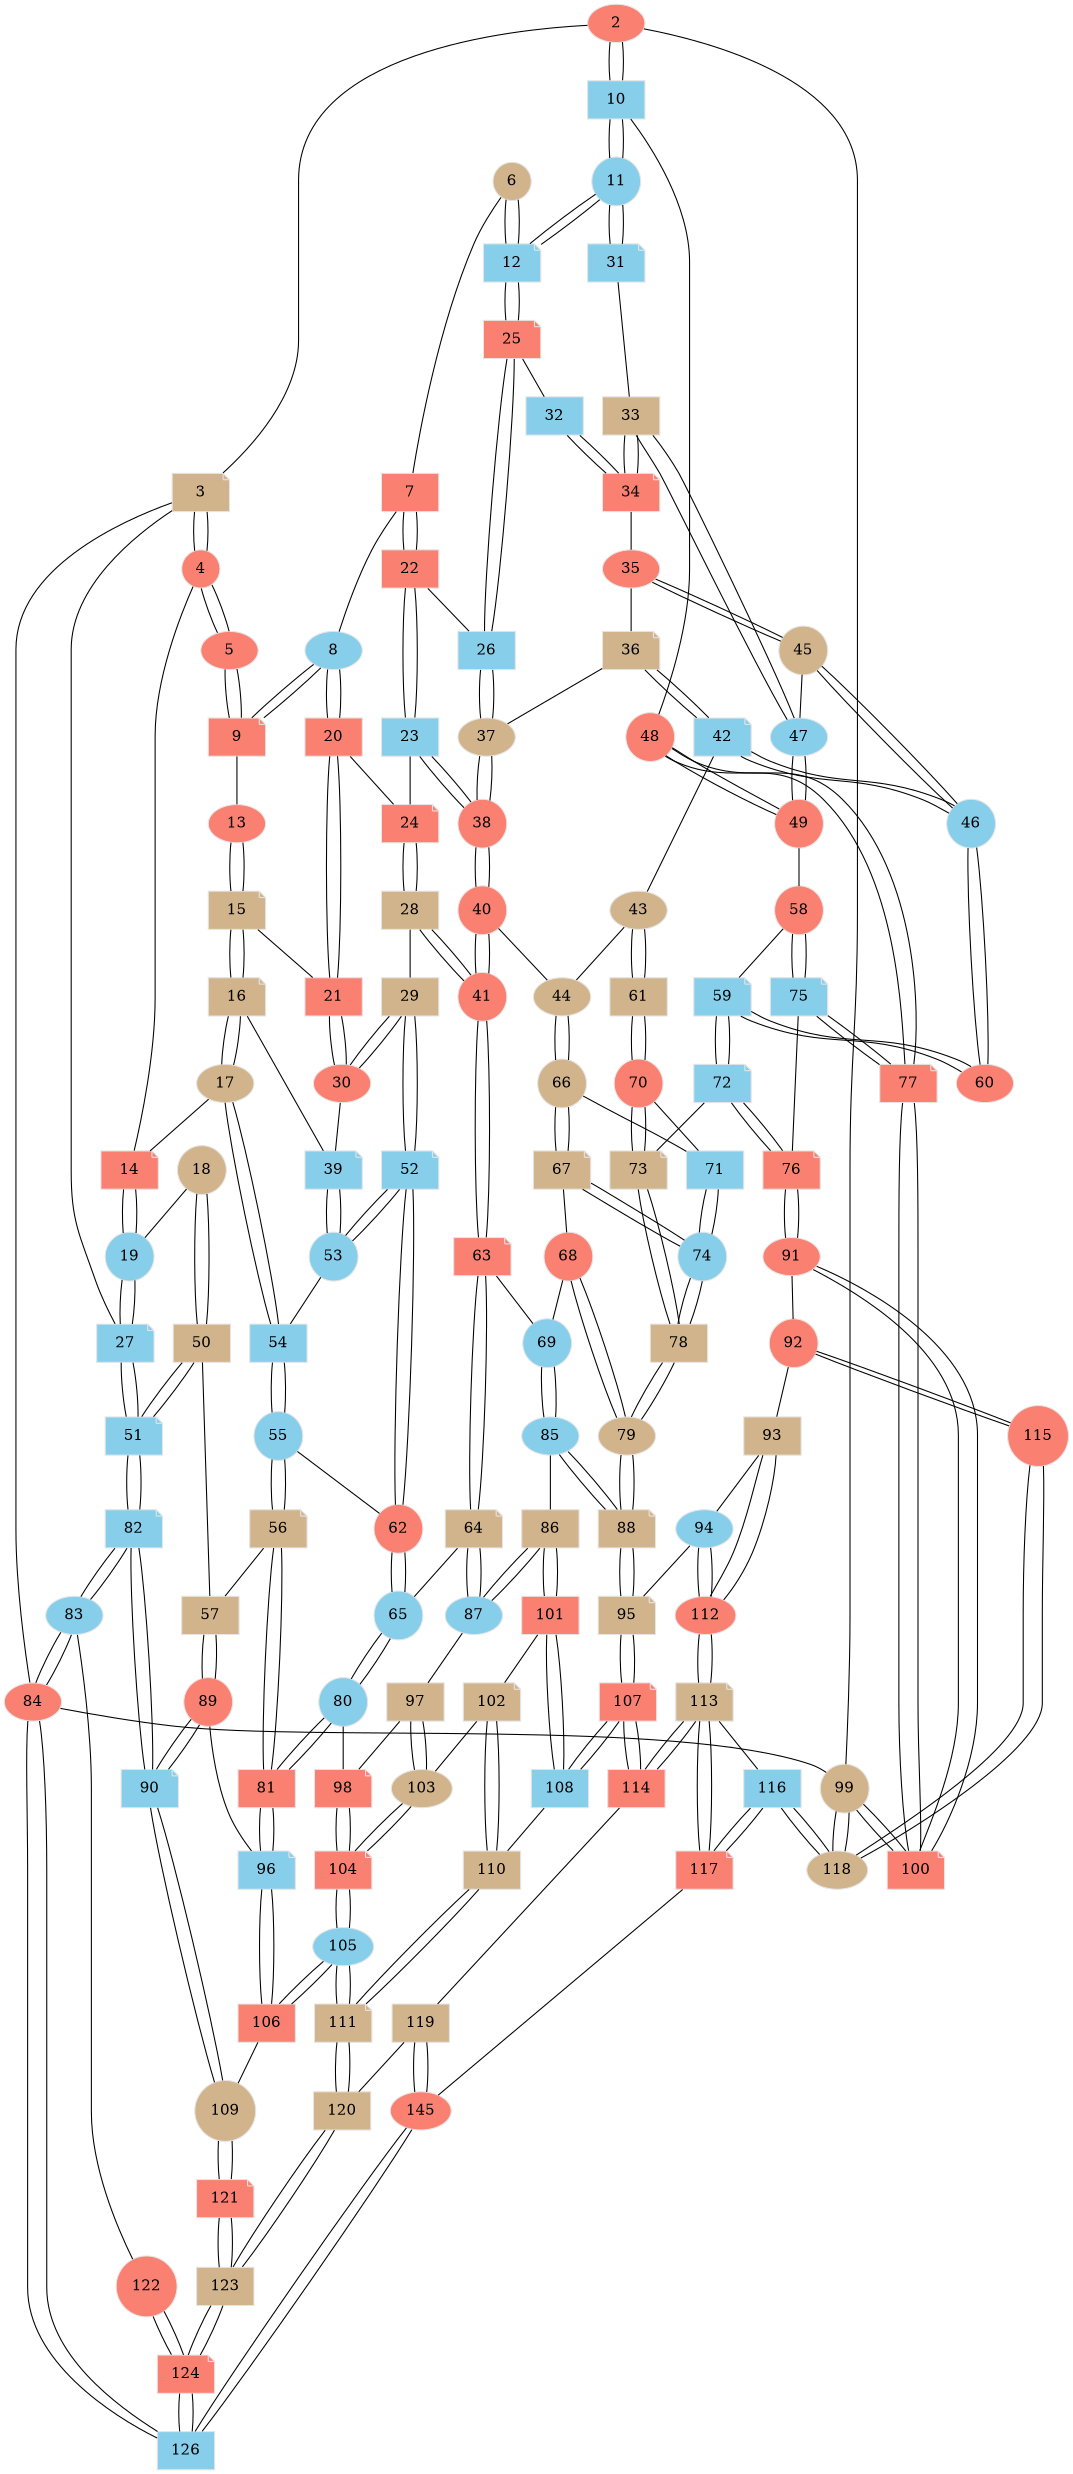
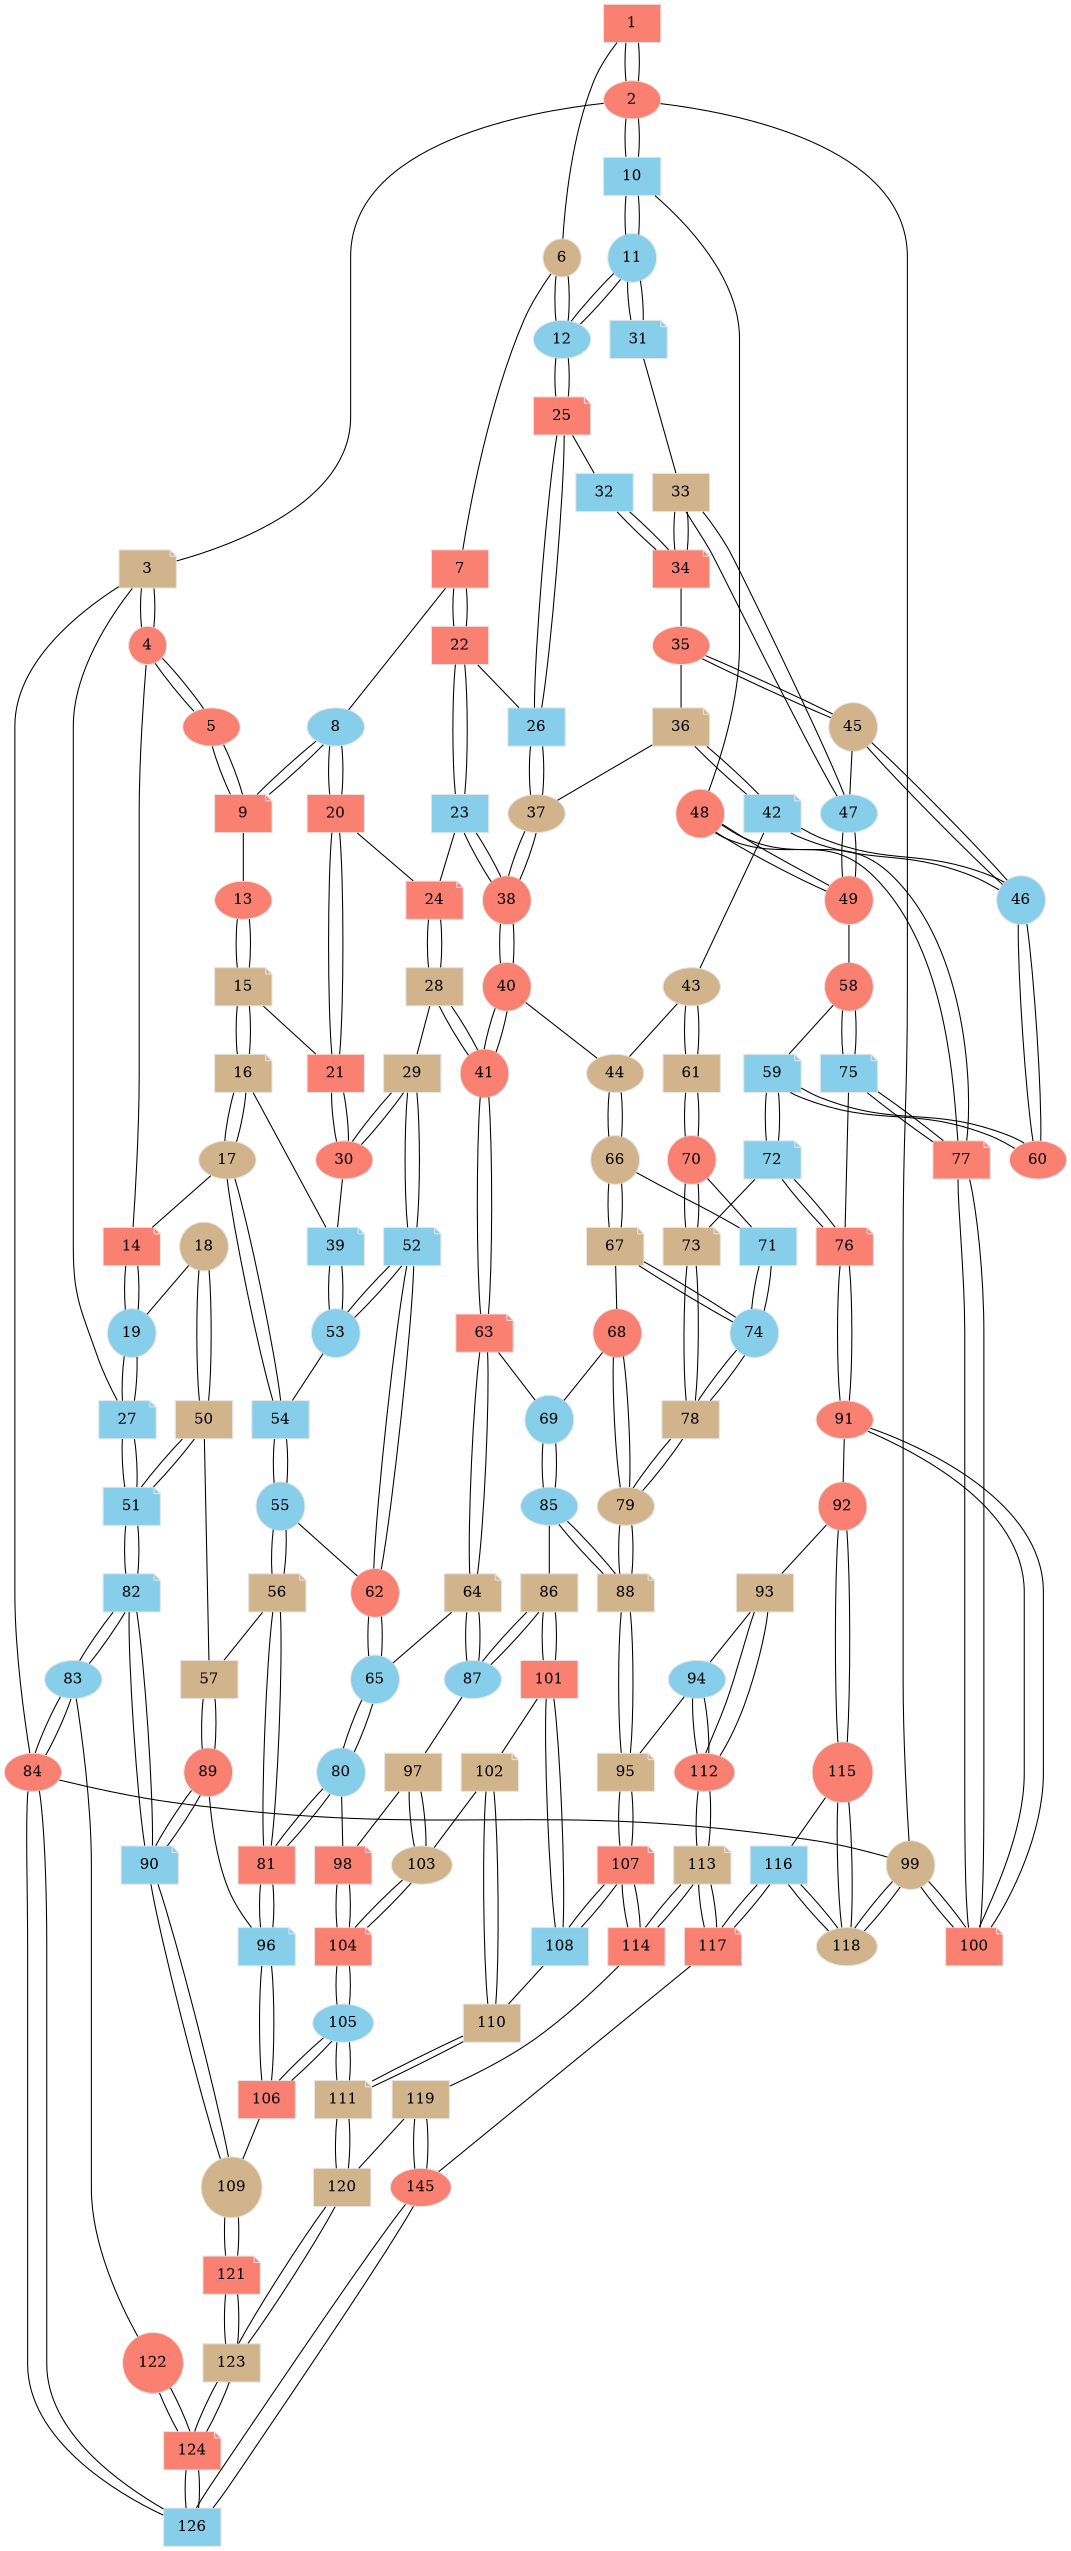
node "1": added
node "12": shape note -> ellipse
edge "113" -- "116": now "115" -- "116"
